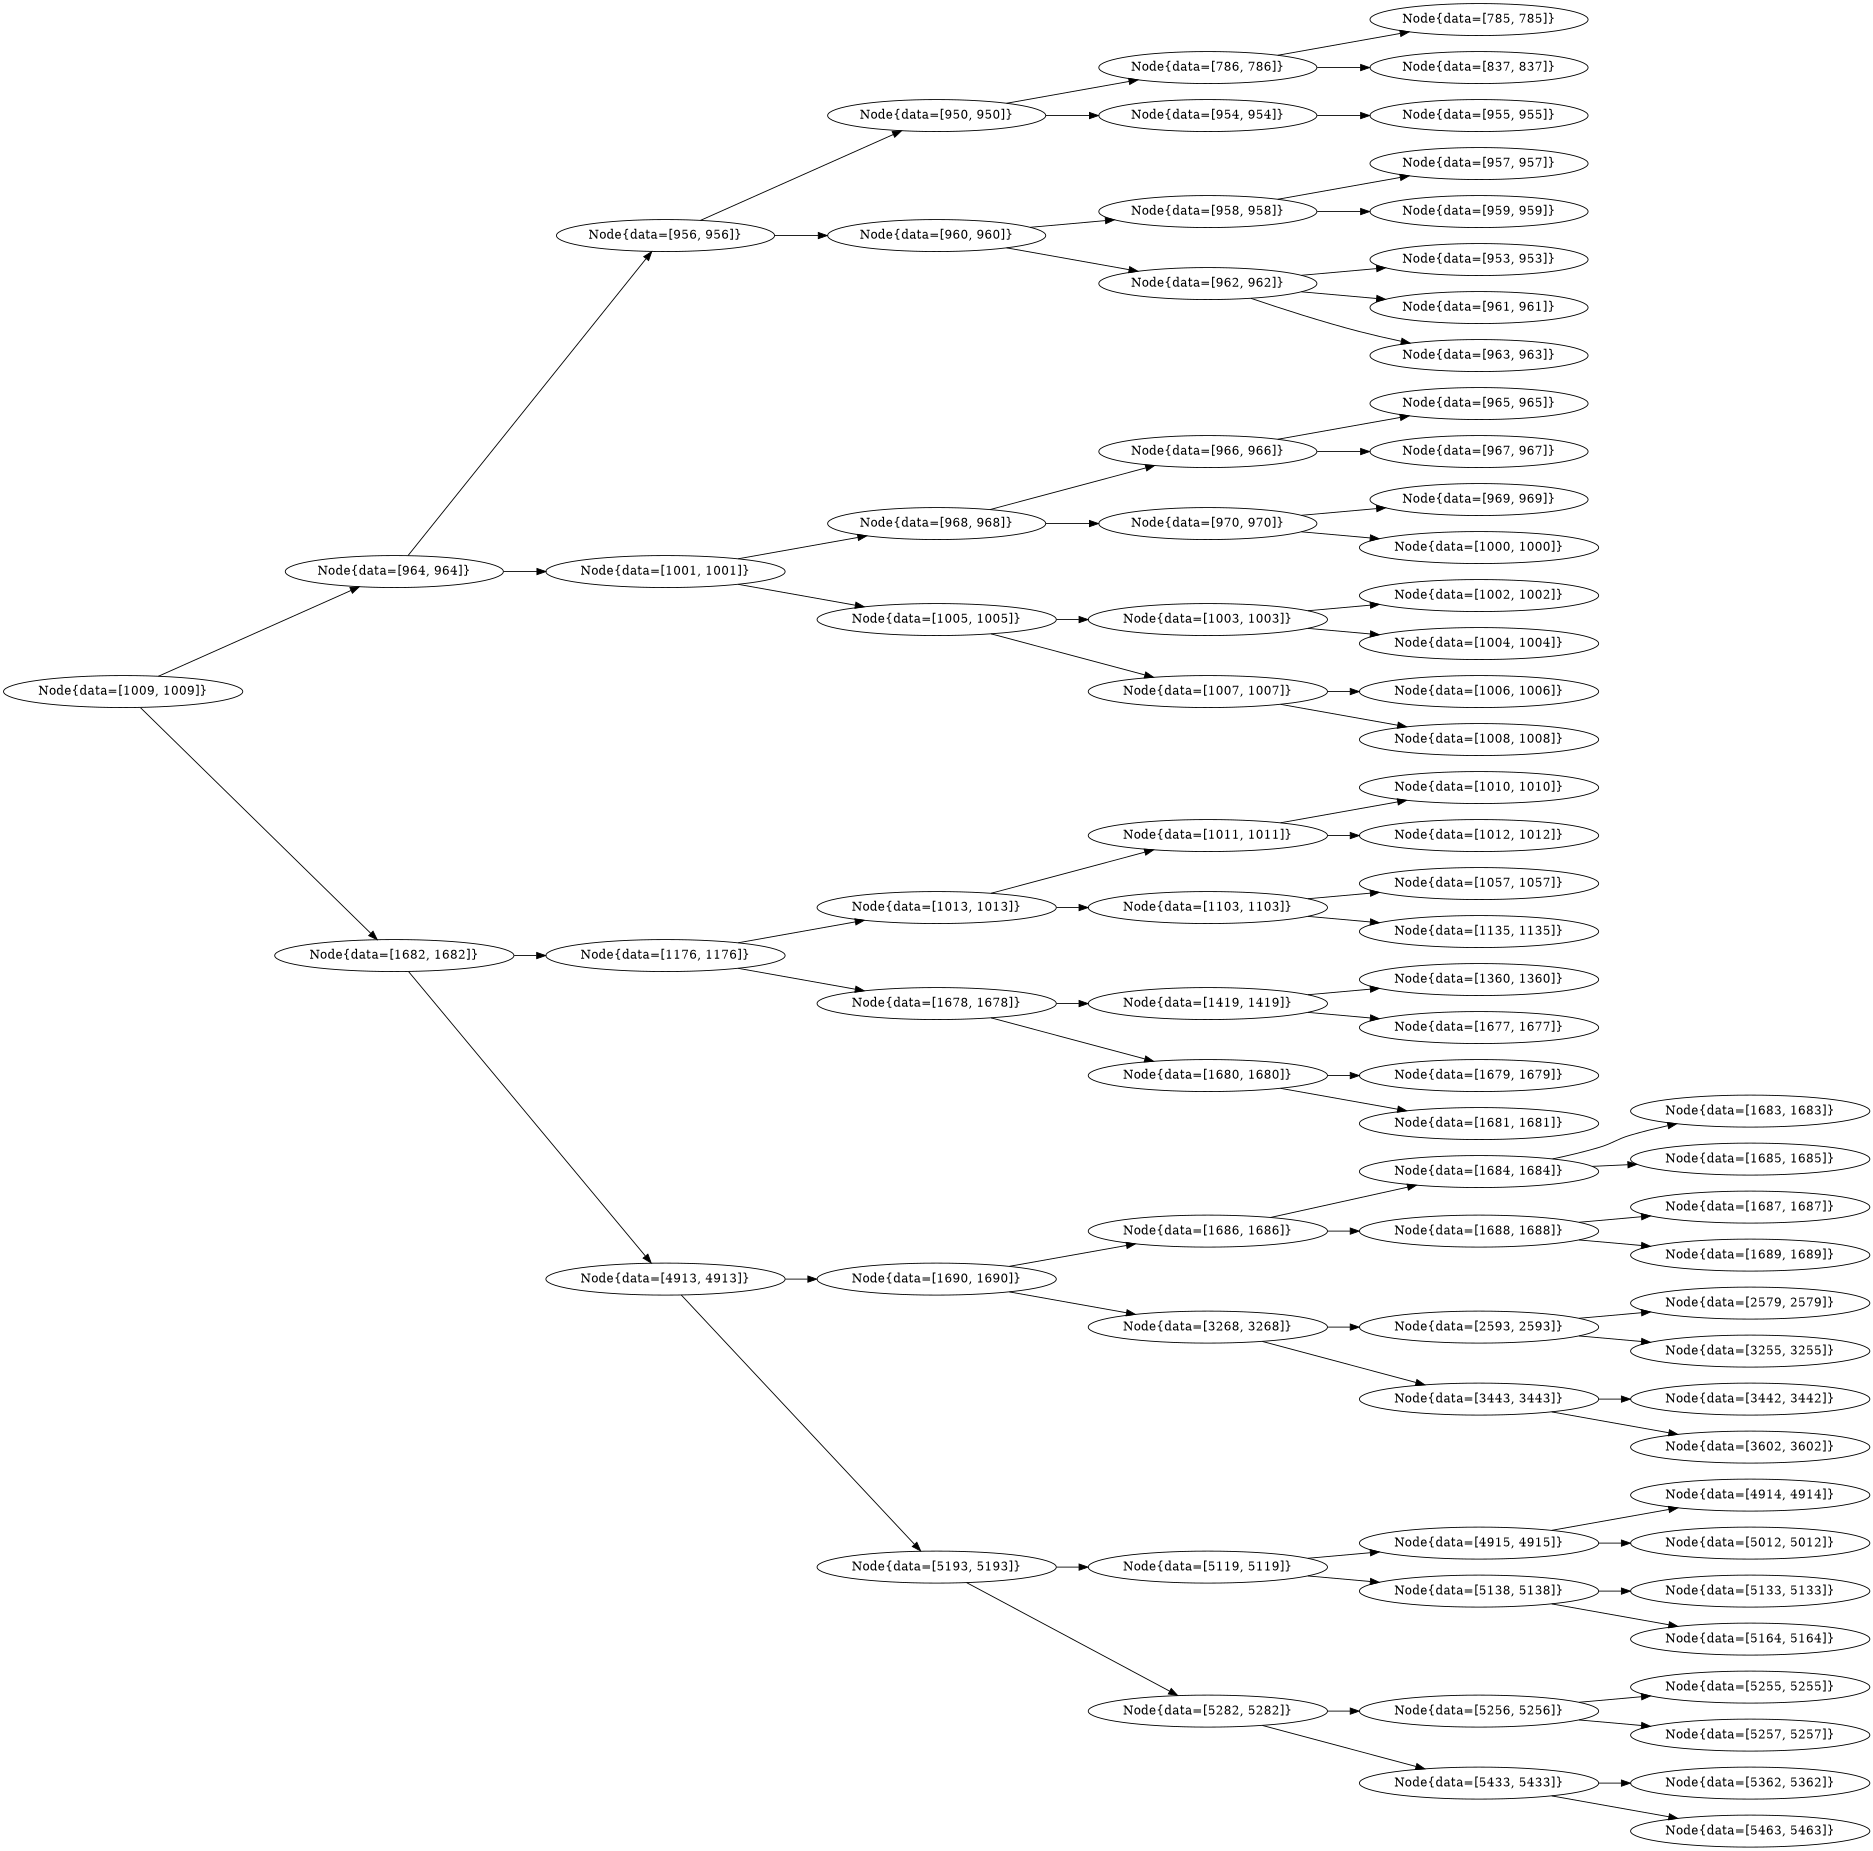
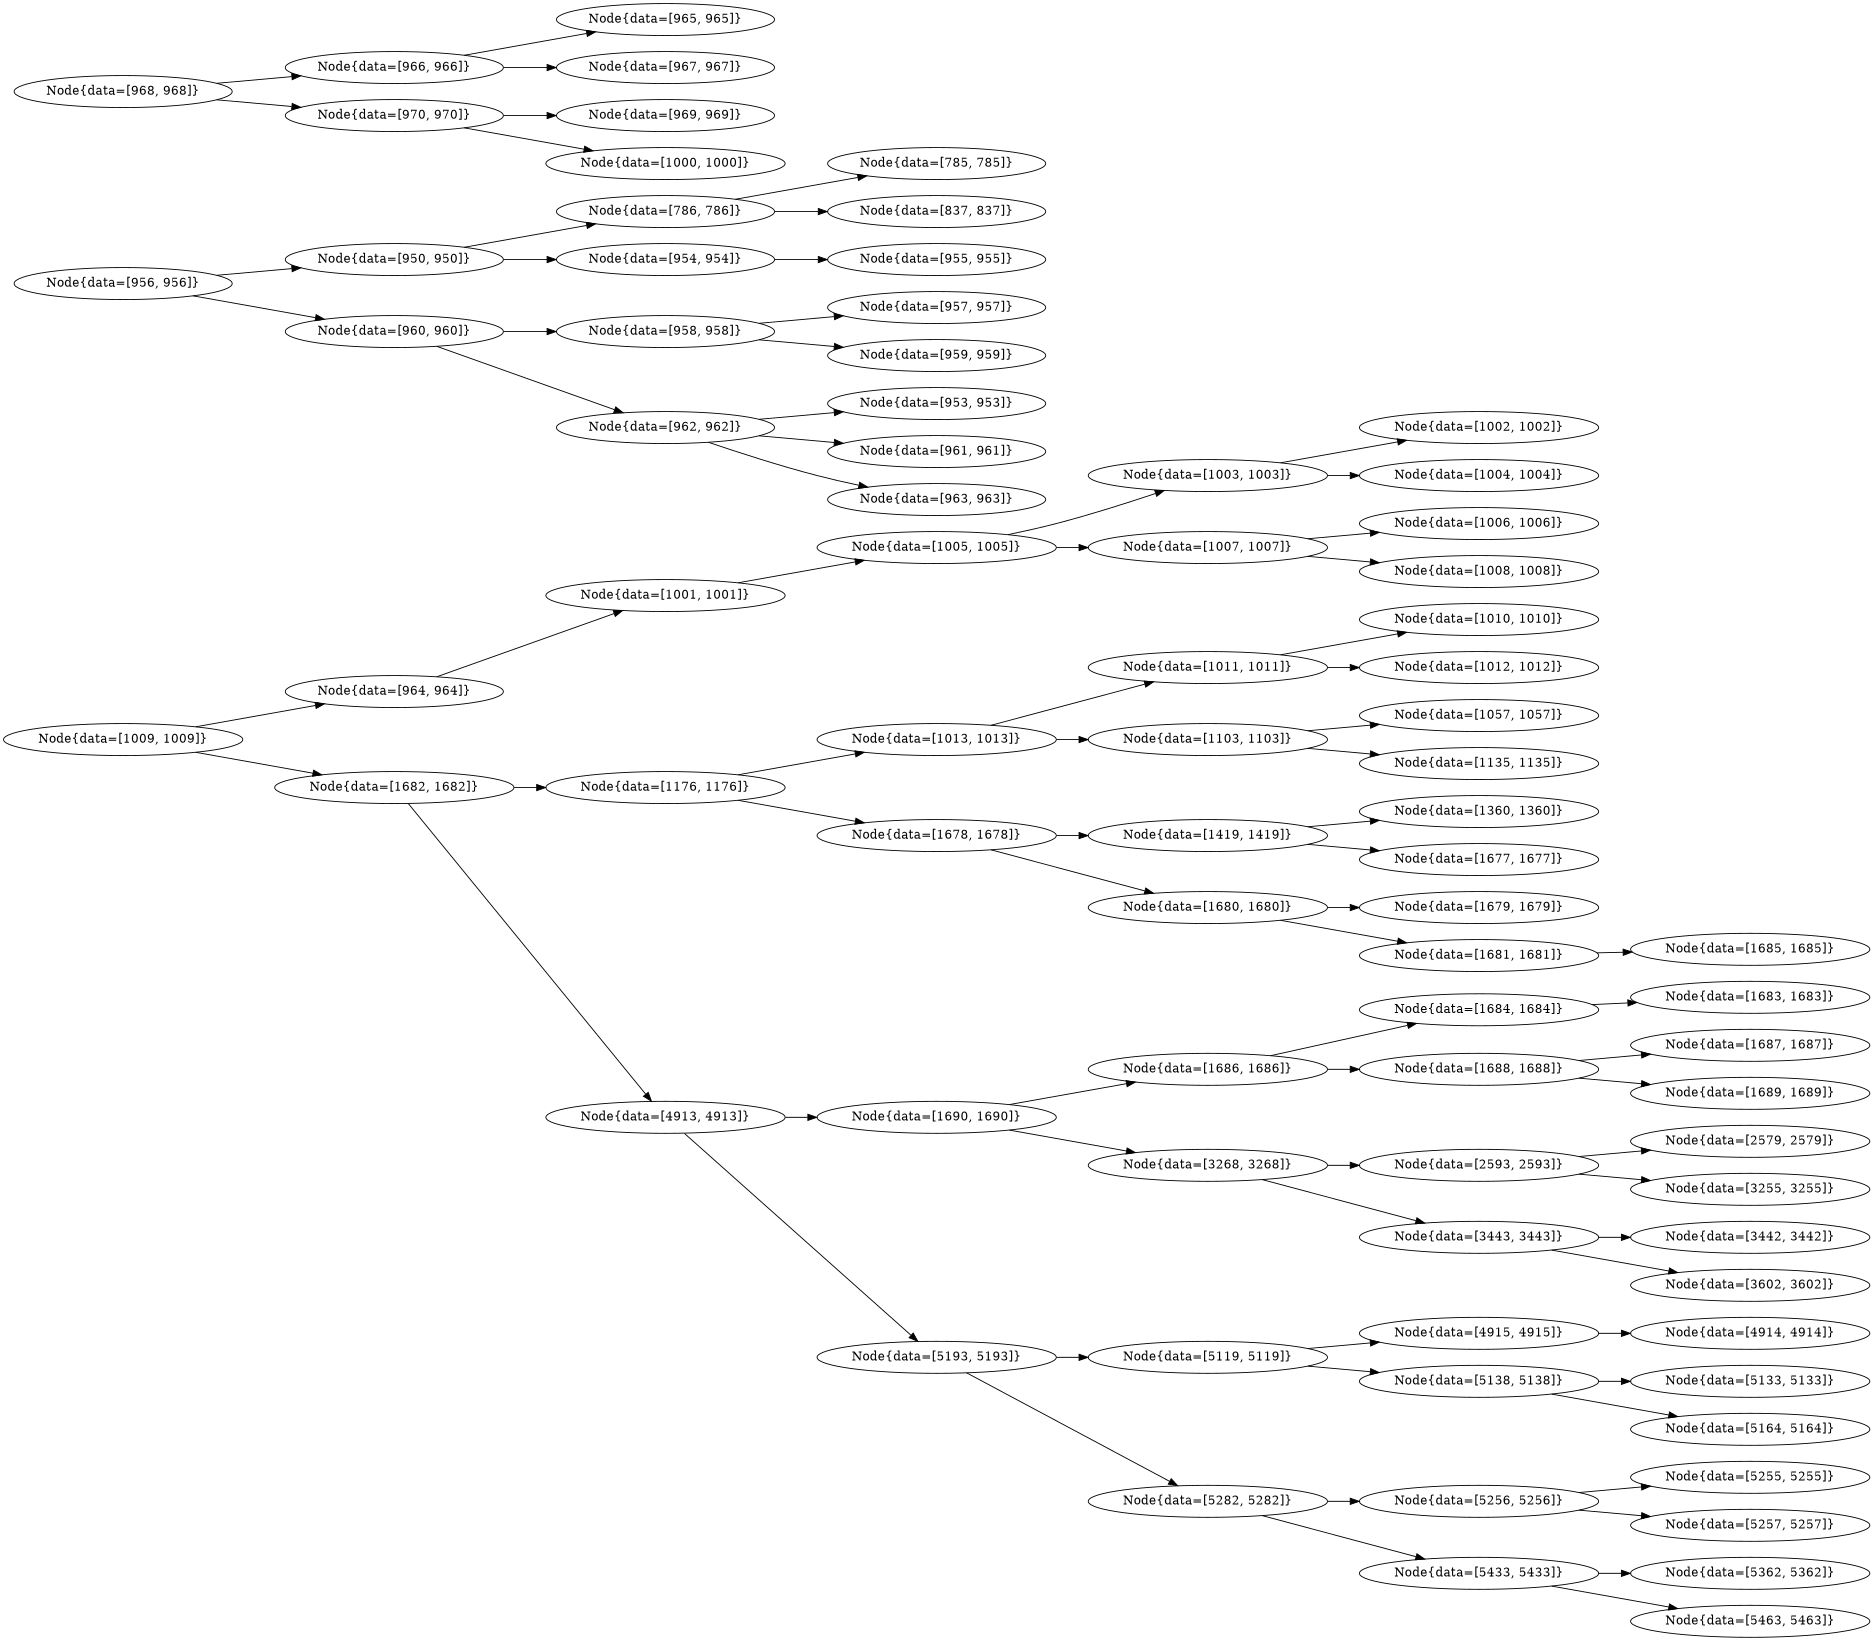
edge "Node{data=[964, 964]}" -> "Node{data=[956, 956]}": removed
edge "Node{data=[1001, 1001]}" -> "Node{data=[968, 968]}": removed
edge "Node{data=[1684, 1684]}" -> "Node{data=[1685, 1685]}": now "Node{data=[1681, 1681]}" -> "Node{data=[1685, 1685]}"
node "Node{data=[5012, 5012]}": removed
